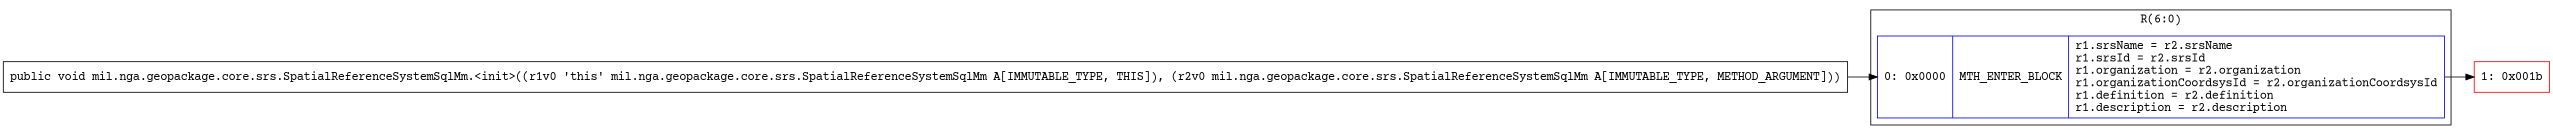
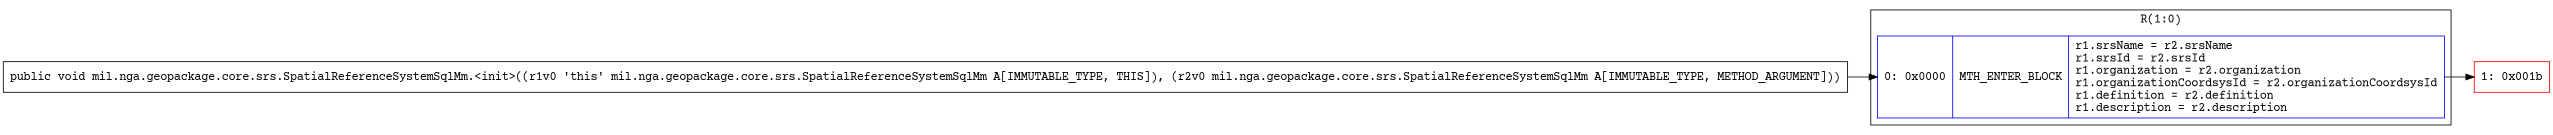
cluster "R(6:0)": label "R(6:0)" -> "R(1:0)"
